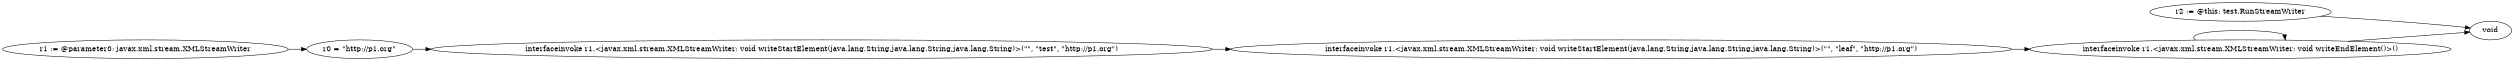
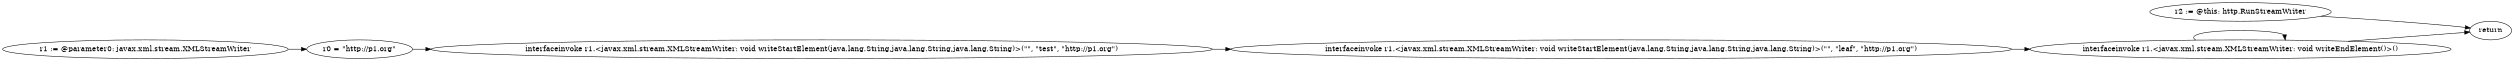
node "r2 := @this: test.RunStreamWriter": label "r2 := @this: test.RunStreamWriter" -> "r2 := @this: http.RunStreamWriter"
node "void": label "void" -> "return"
